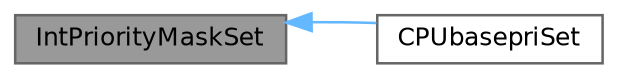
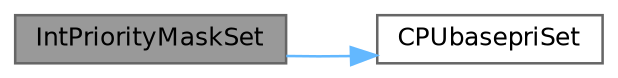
edge "CPUbasepriSet" -> "IntPriorityMaskSet": reversed
